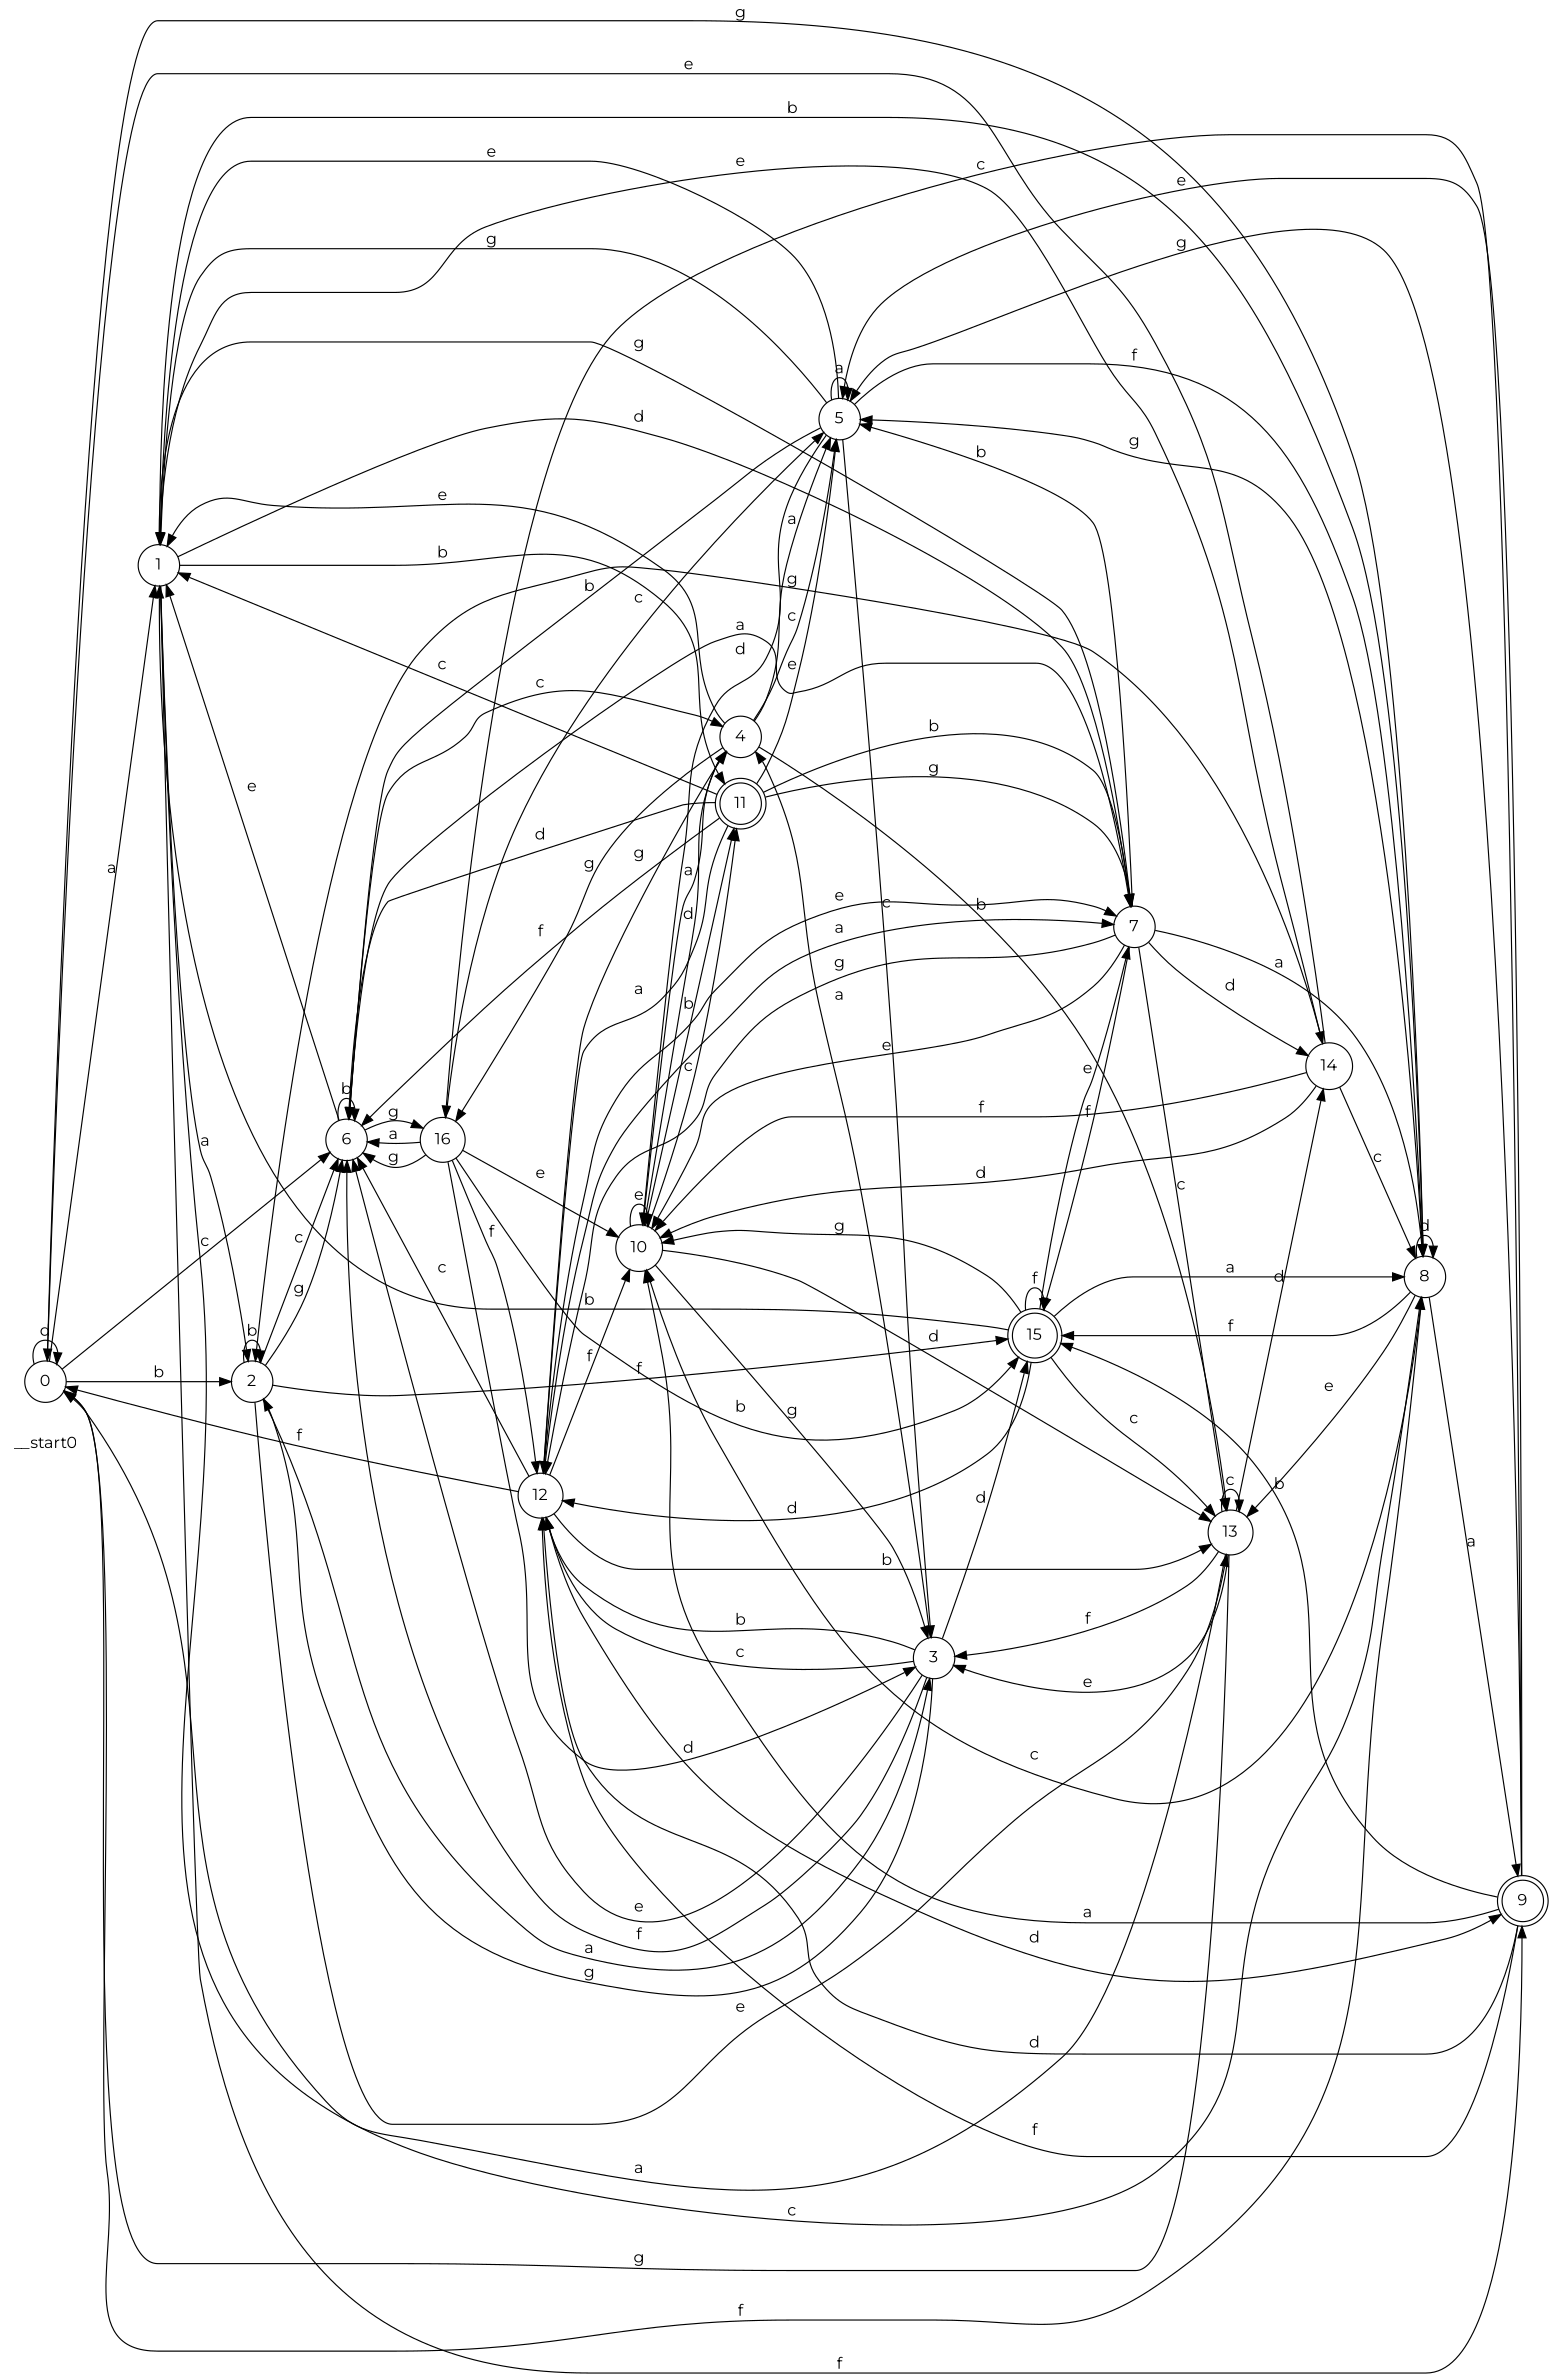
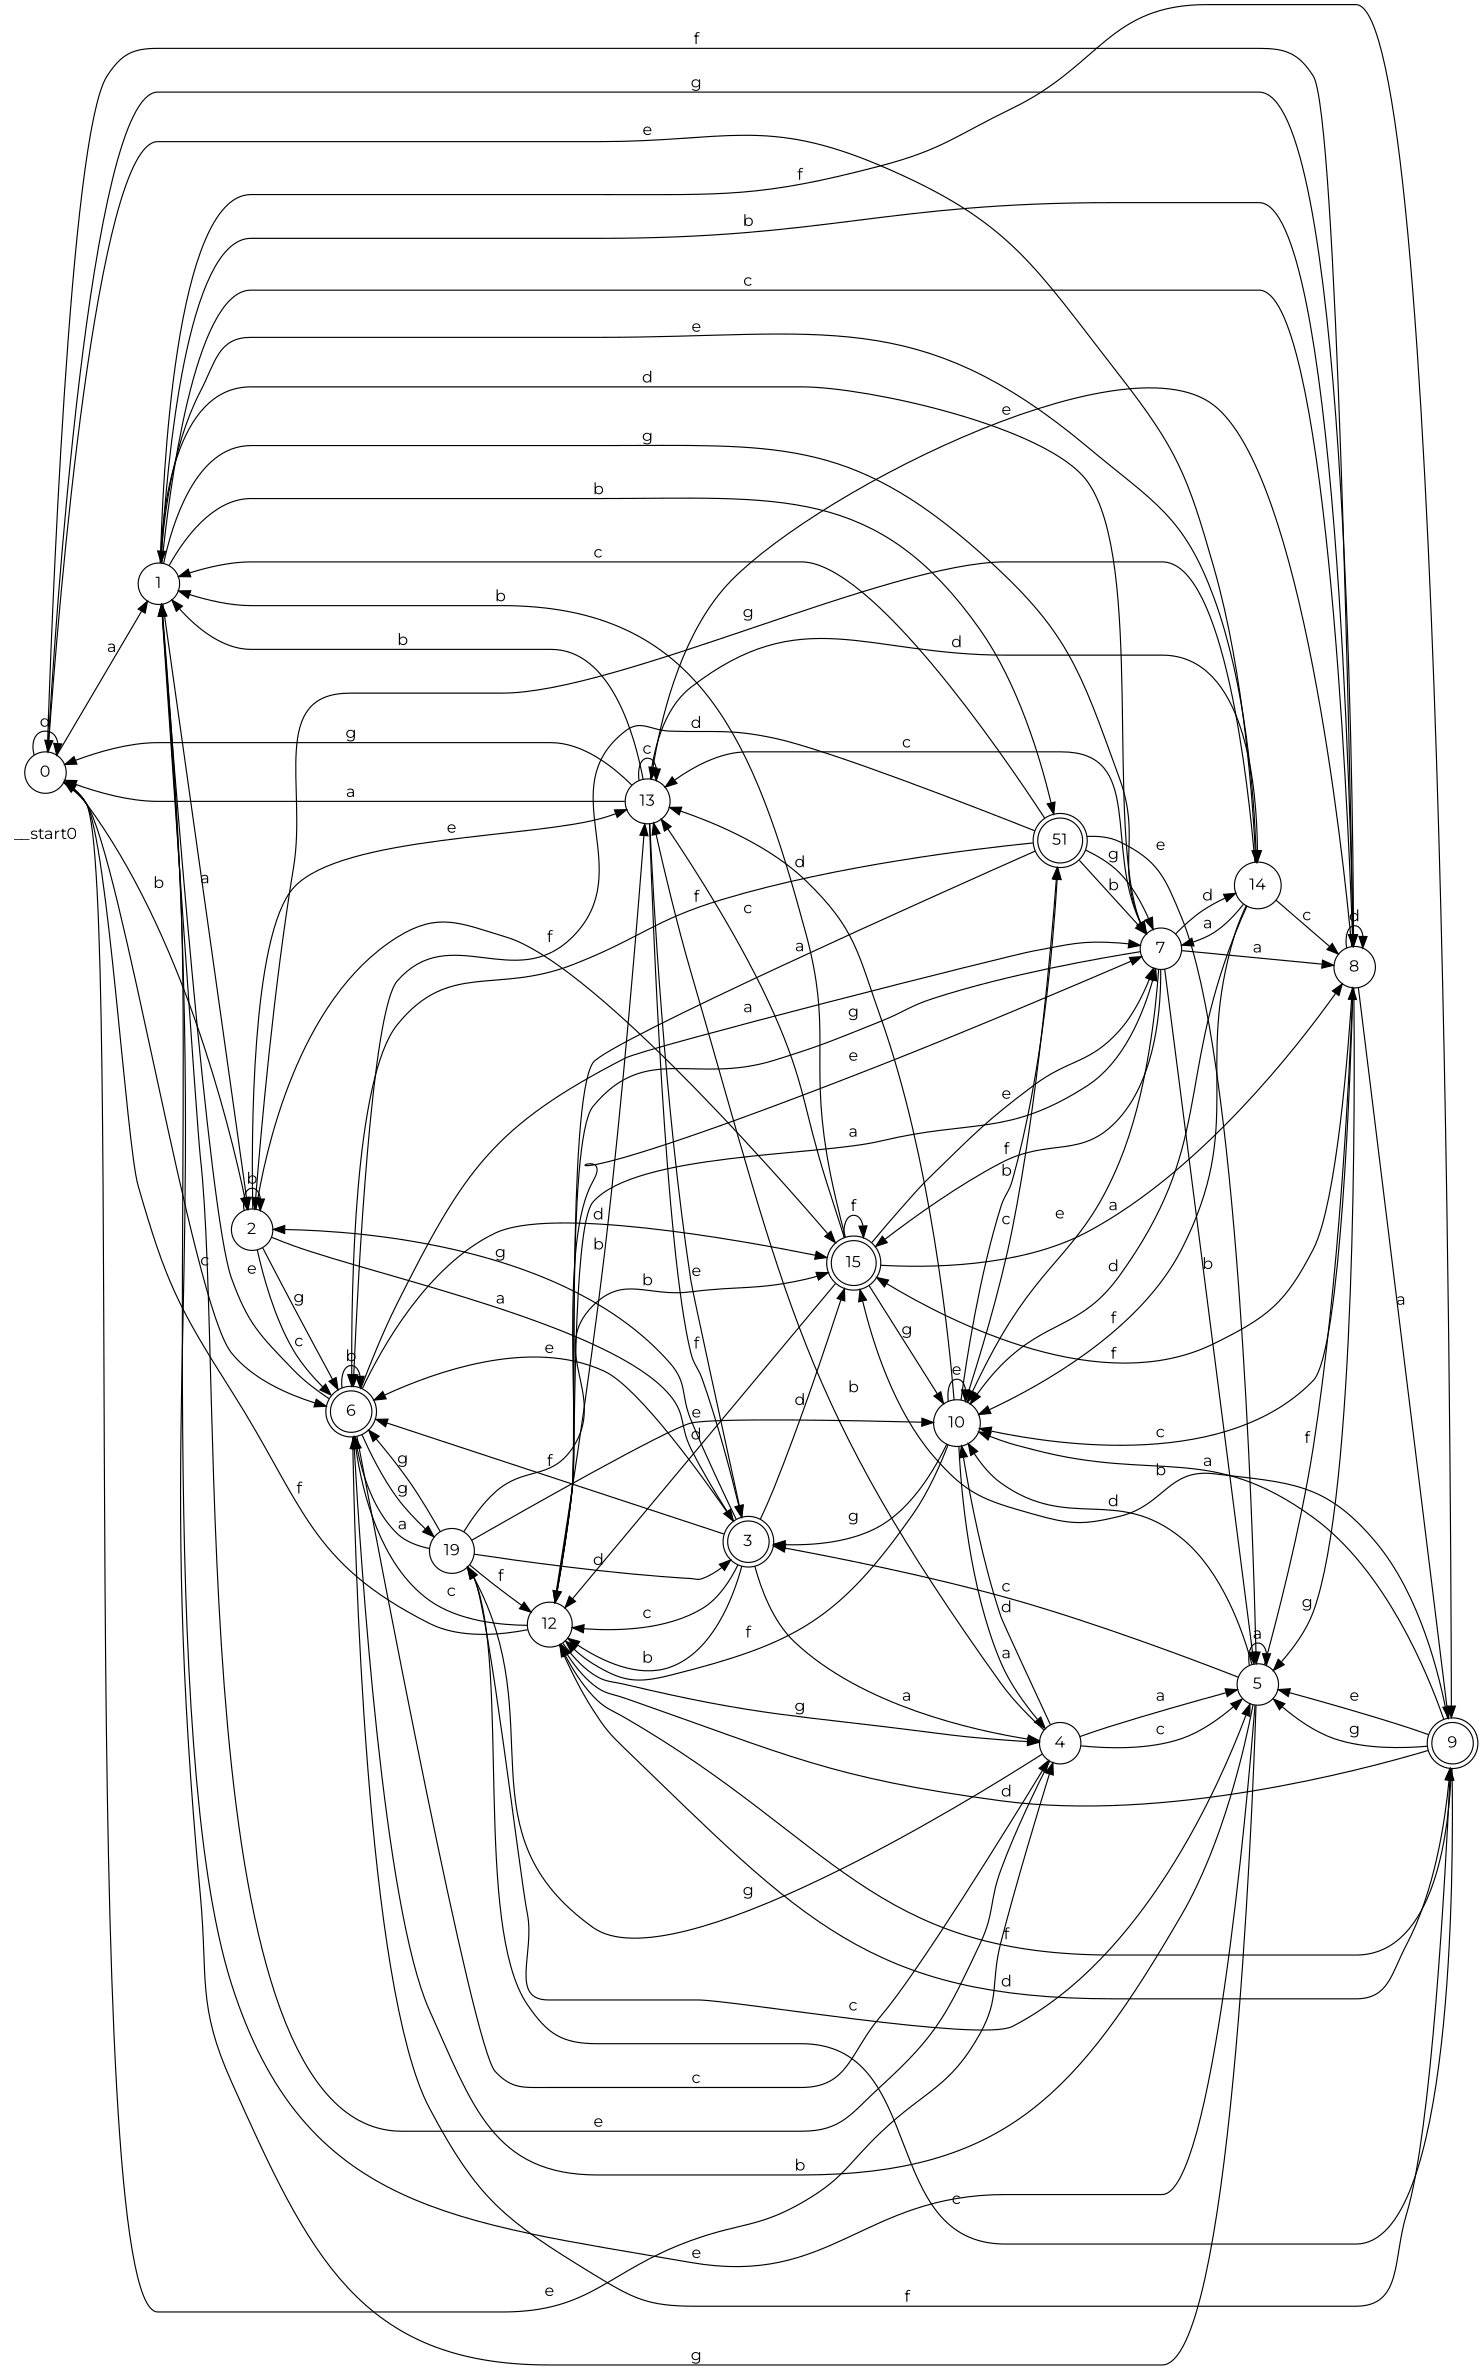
edge "13" -> "1": added, label "b"
node "11": label "11" -> "51"
edge "14" -> "7": added, label "a"
node "6": shape circle -> doublecircle
node "16": label "16" -> "19"
edge "6" -> "15": added, label "d"
edge "12" -> "10": reversed
node "3": shape circle -> doublecircle
edge "0" -> "4": added, label "e"
edge "6" -> "9": added, label "f"
